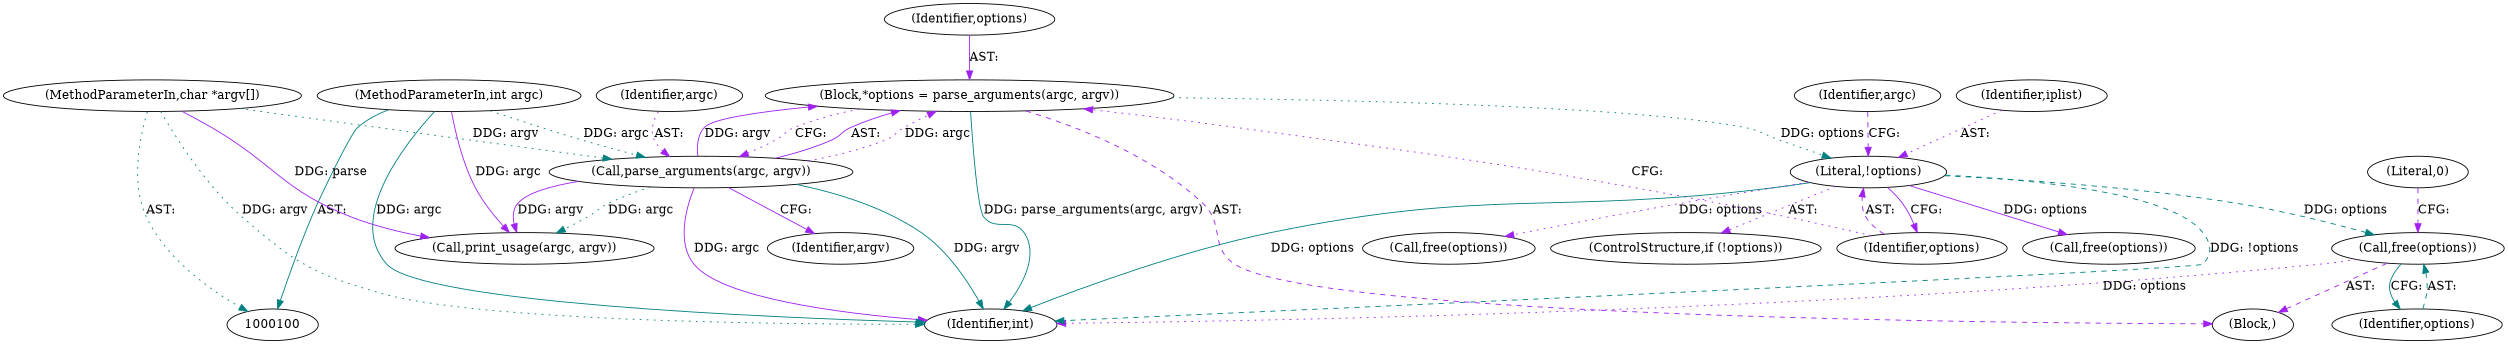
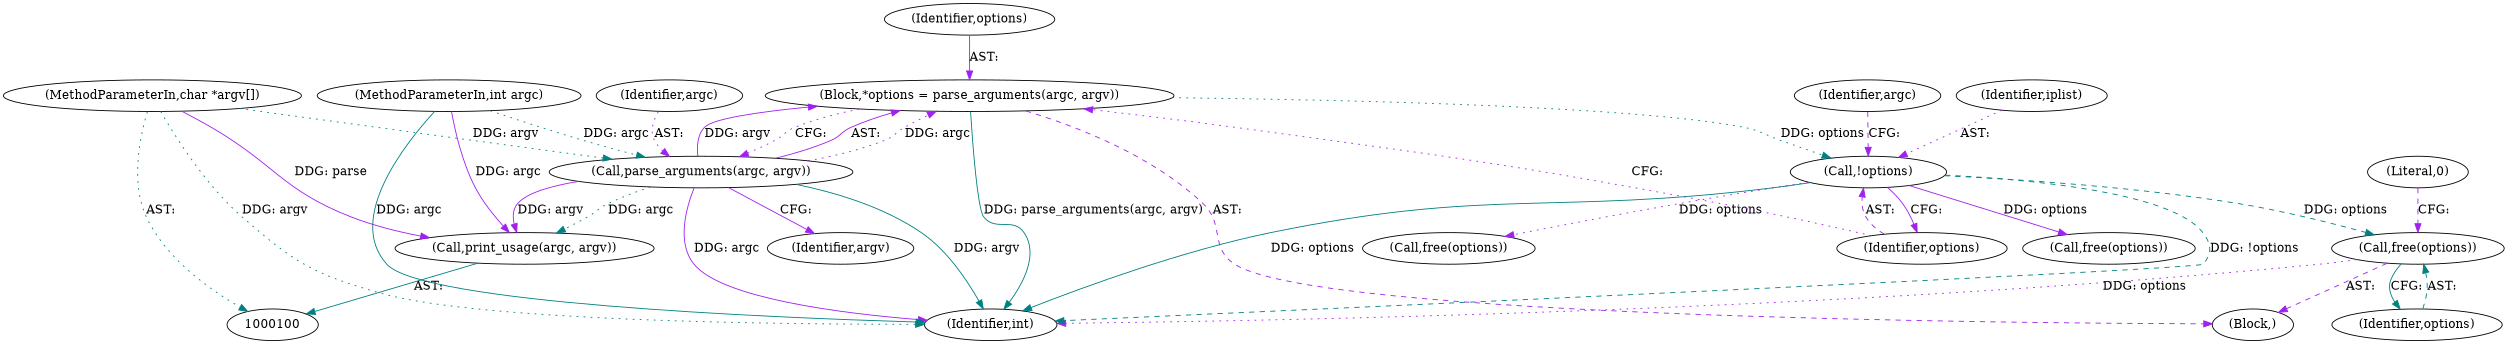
node "(Literal,!options)": label "(Literal,!options)" -> "(Call,!options)"
edge "(MethodParameterIn,int argc)" -> "1000100": now "(Call,print_usage(argc, argv))" -> "1000100"
node "(ControlStructure,if (!options))": removed
